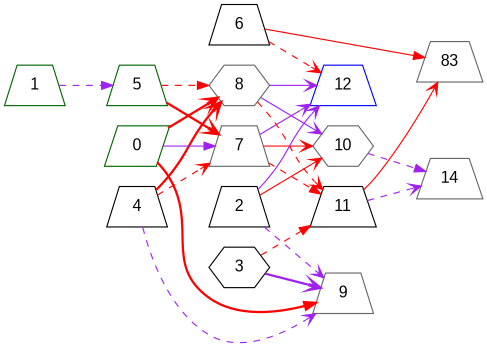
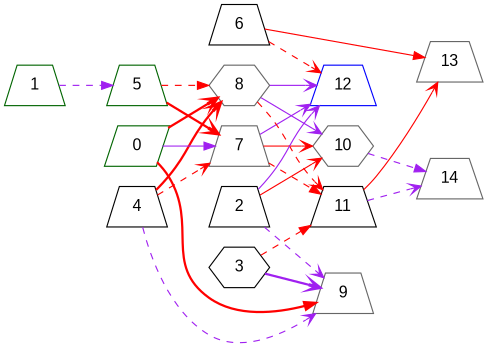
node "83": label "83" -> "13"
